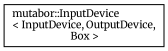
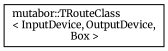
node "mutabor::InputDevice < InputDevice, OutputDevice, Box >": label "mutabor::InputDevice < InputDevice, OutputDevice, Box >" -> "mutabor::TRouteClass < InputDevice, OutputDevice, Box >"
